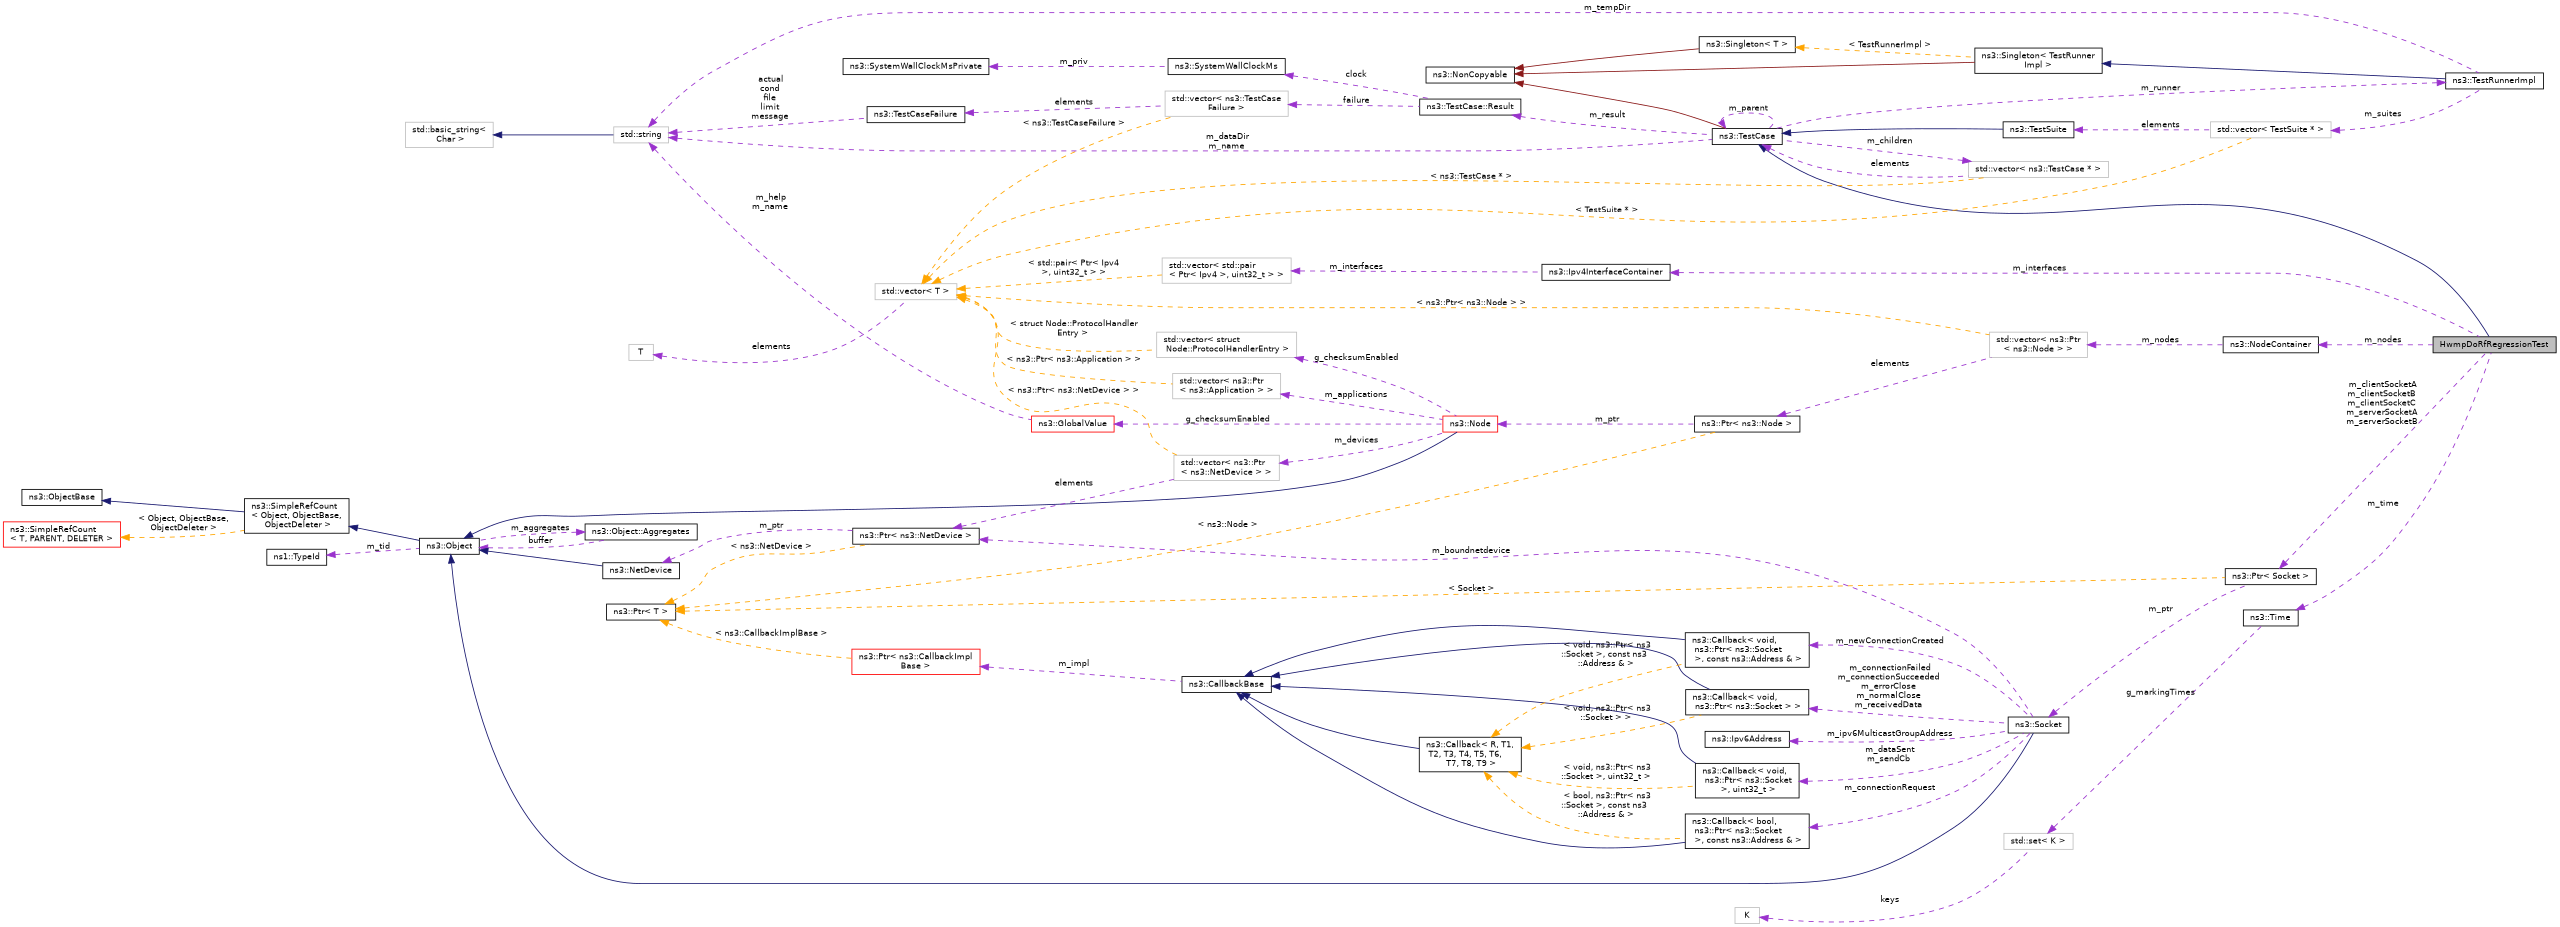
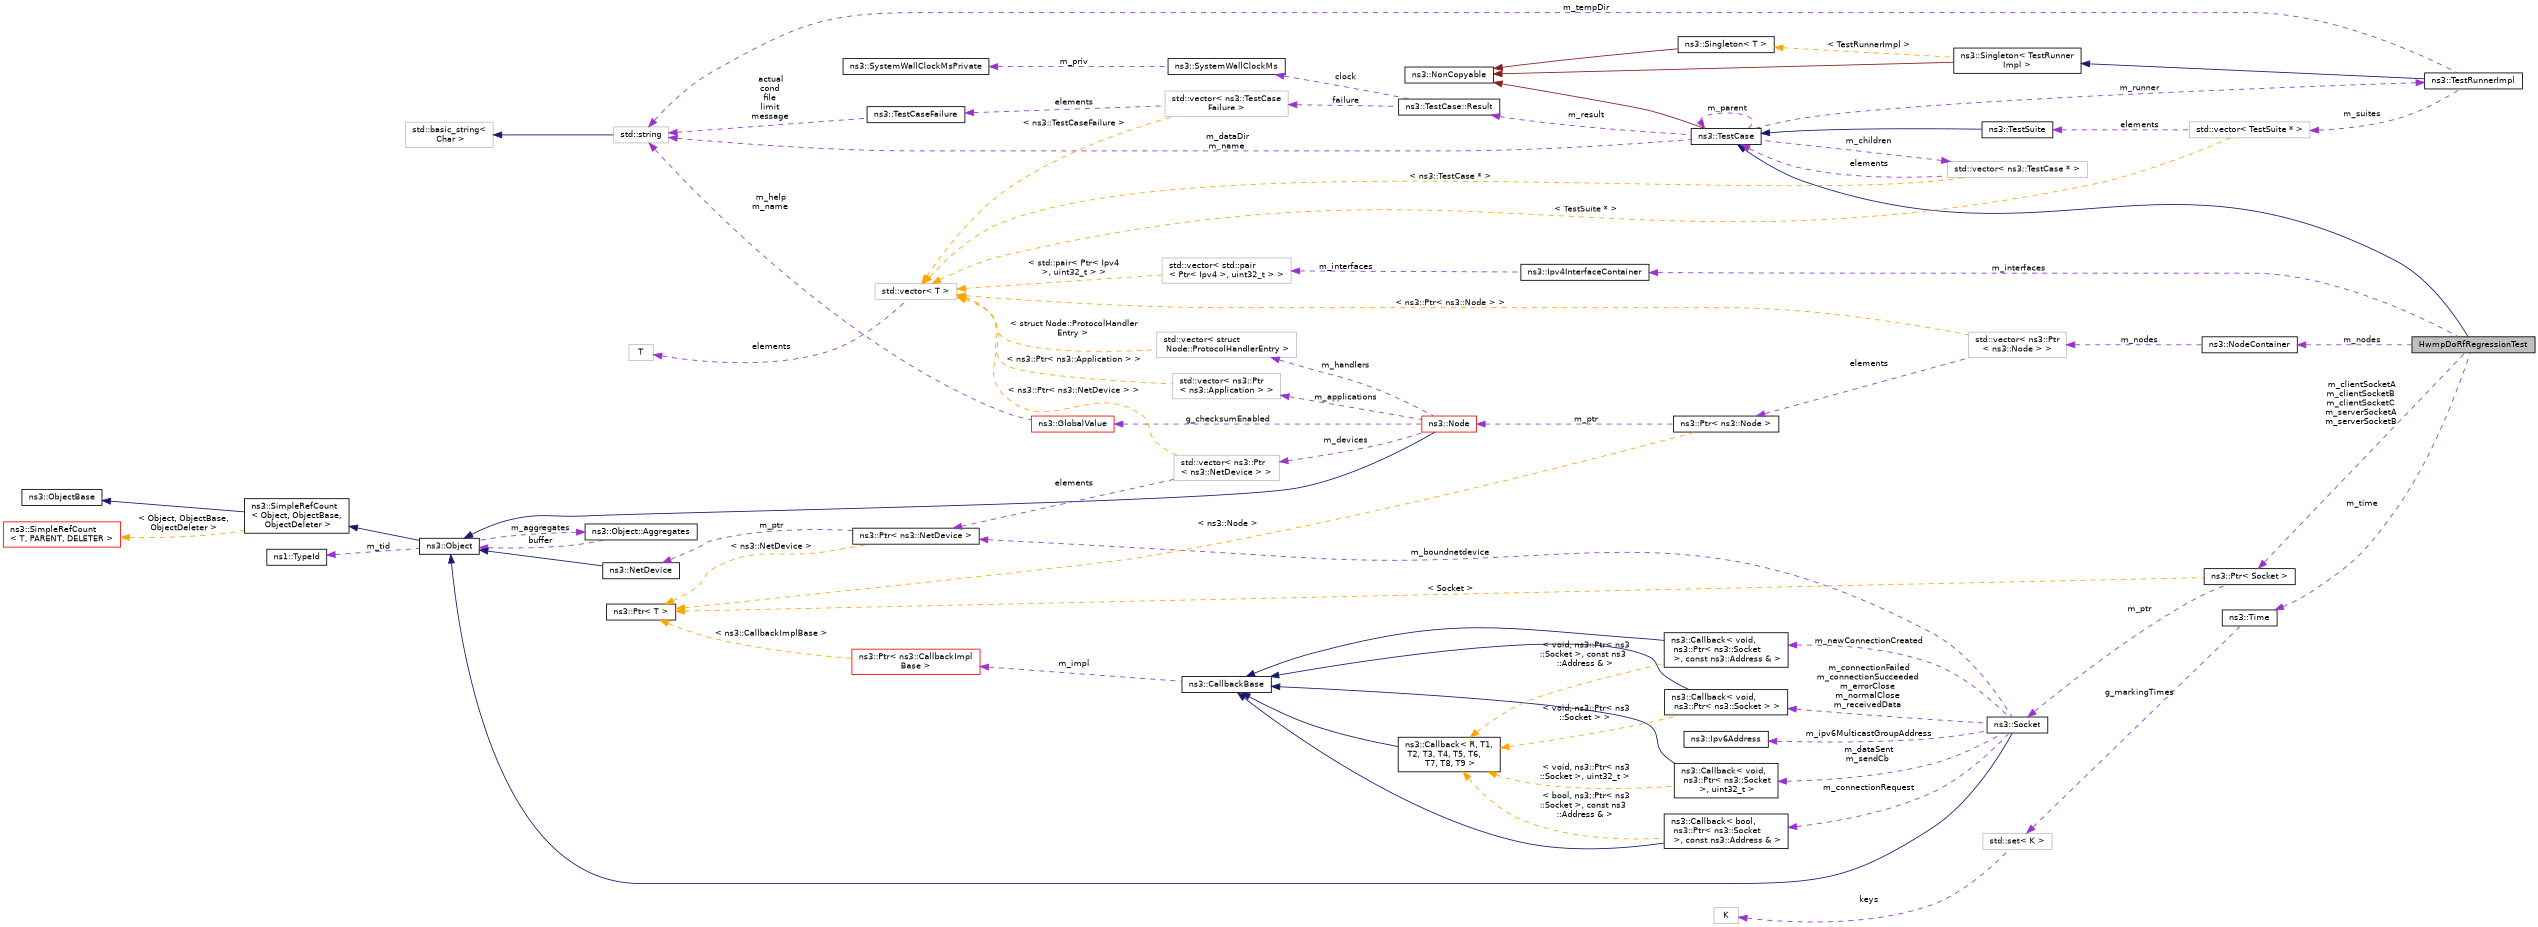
edge "ns3::Node" -> "std::vector< struct Node::ProtocolHandlerEntry >": label " g_checksumEnabled" -> " m_handlers"
